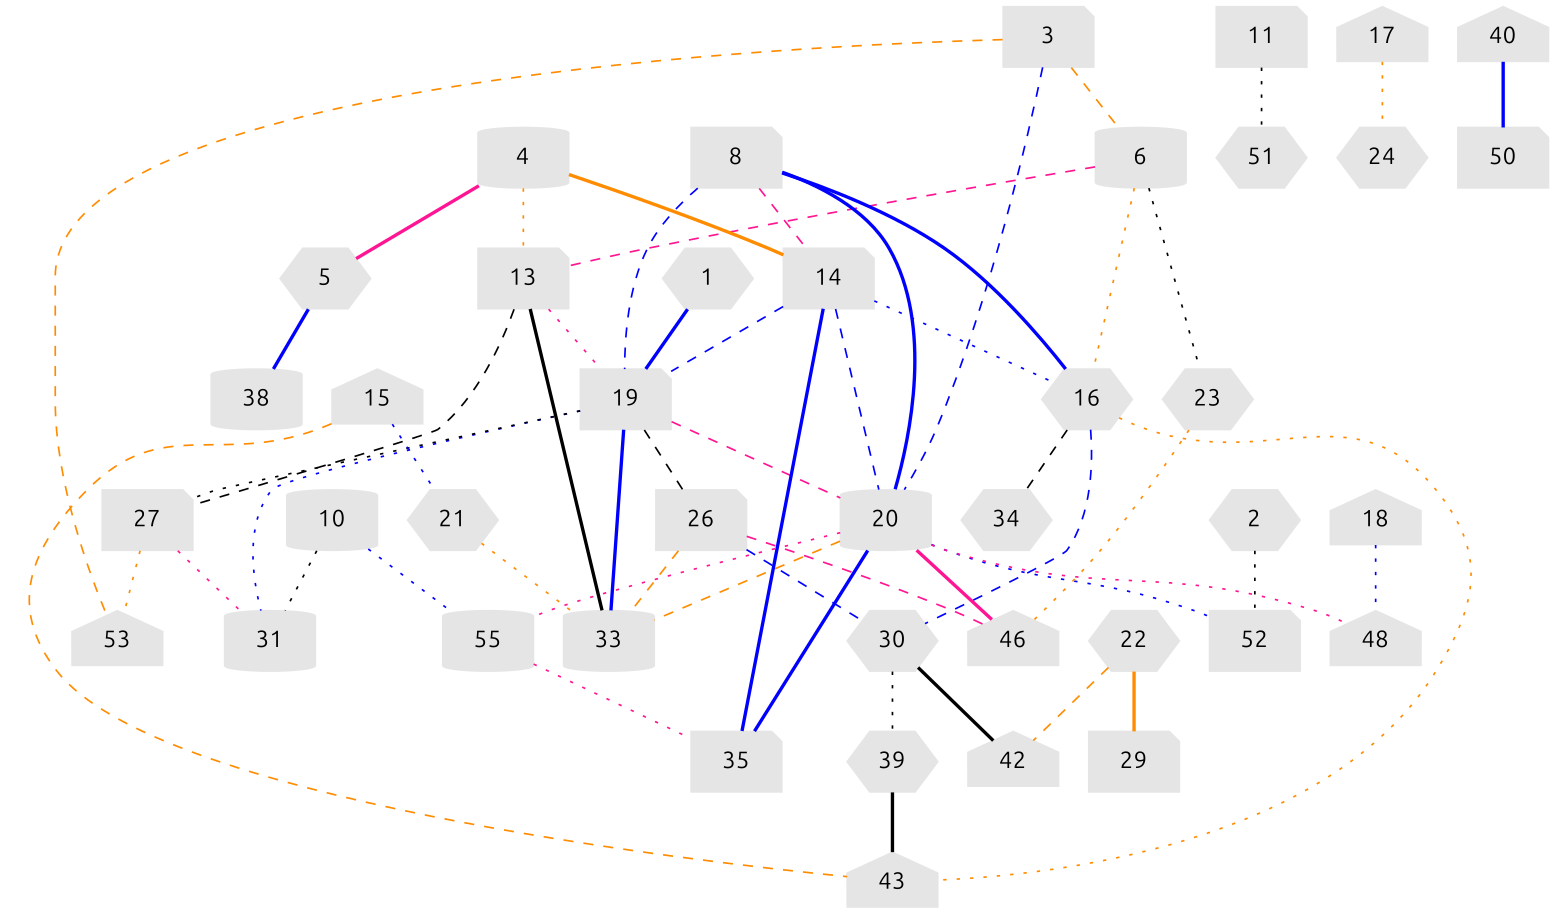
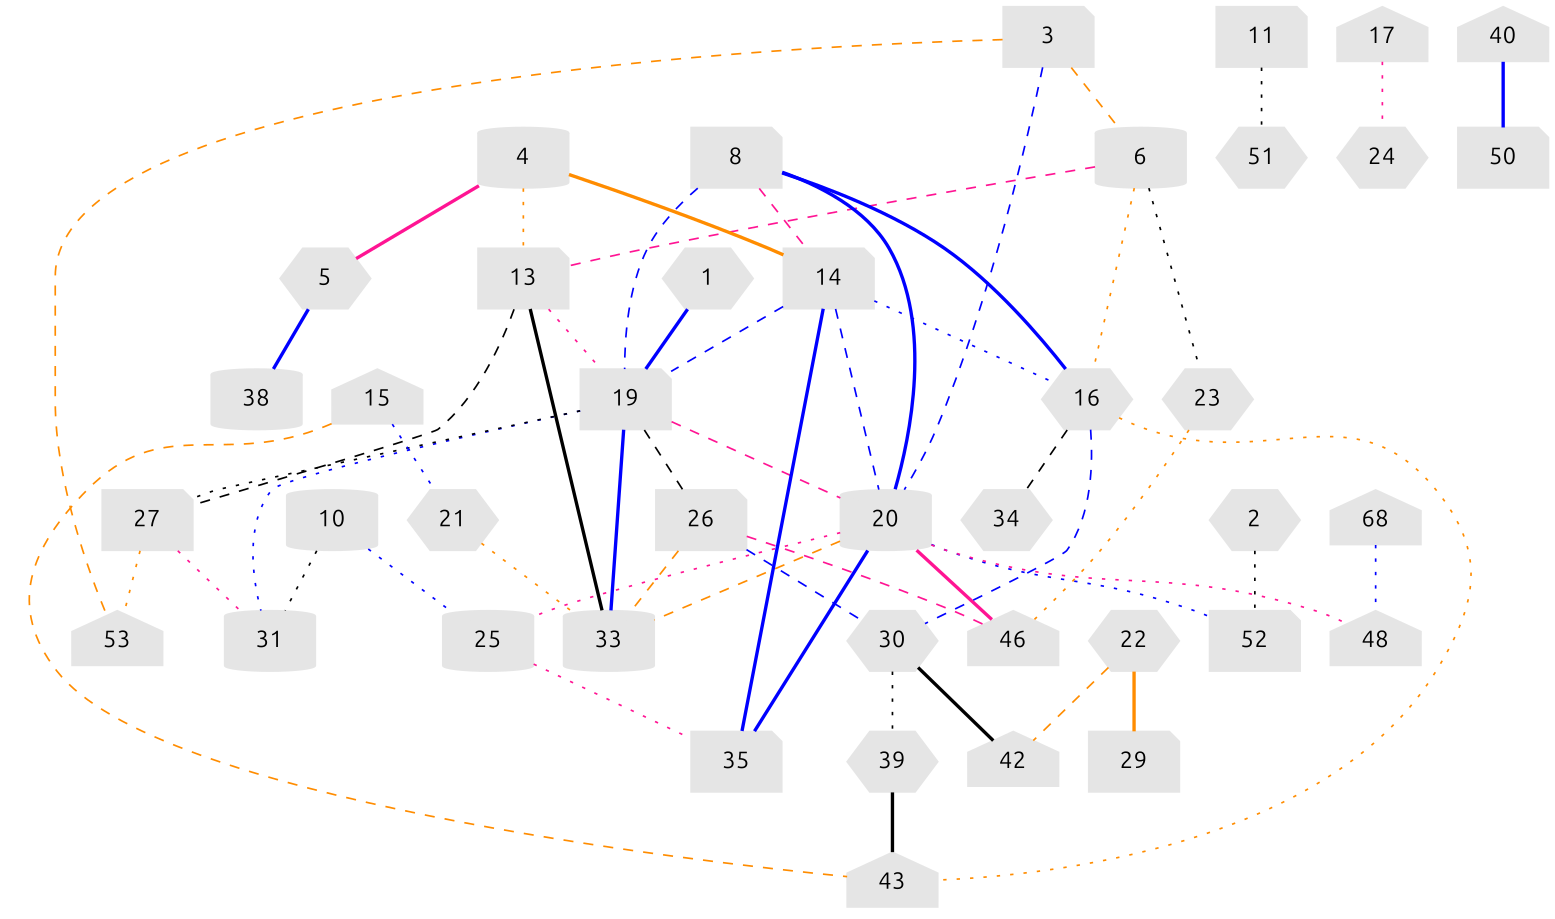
edge "17" -- "24": color darkorange -> deeppink
node "18": label "18" -> "68"
node "55": label "55" -> "25"
